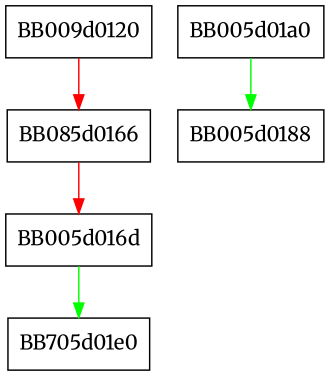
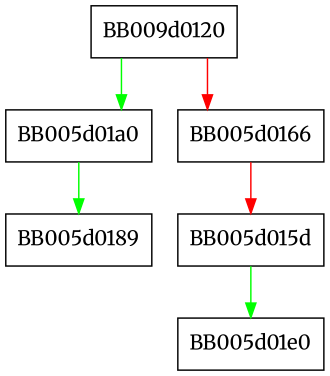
edge "BB009d0120" -> "BB005d01a0": added
node "BB085d0166": label "BB085d0166" -> "BB005d0166"
node "BB005d0188": label "BB005d0188" -> "BB005d0189"
node "BB005d016d": label "BB005d016d" -> "BB005d015d"
node "BB705d01e0": label "BB705d01e0" -> "BB005d01e0"
